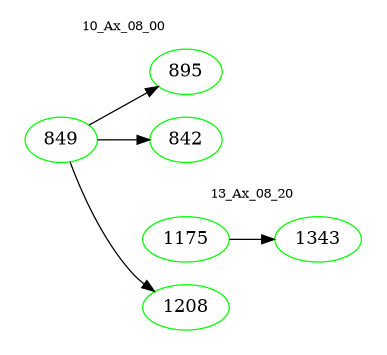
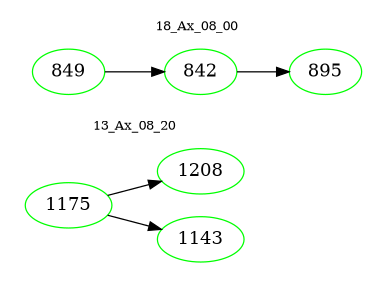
cluster "10_Ax_08_00": label "10_Ax_08_00" -> "18_Ax_08_00"
edge "849" -> "895": now "842" -> "895"
edge "849" -> "1208": now "1175" -> "1208"
node "1343": label "1343" -> "1143"
